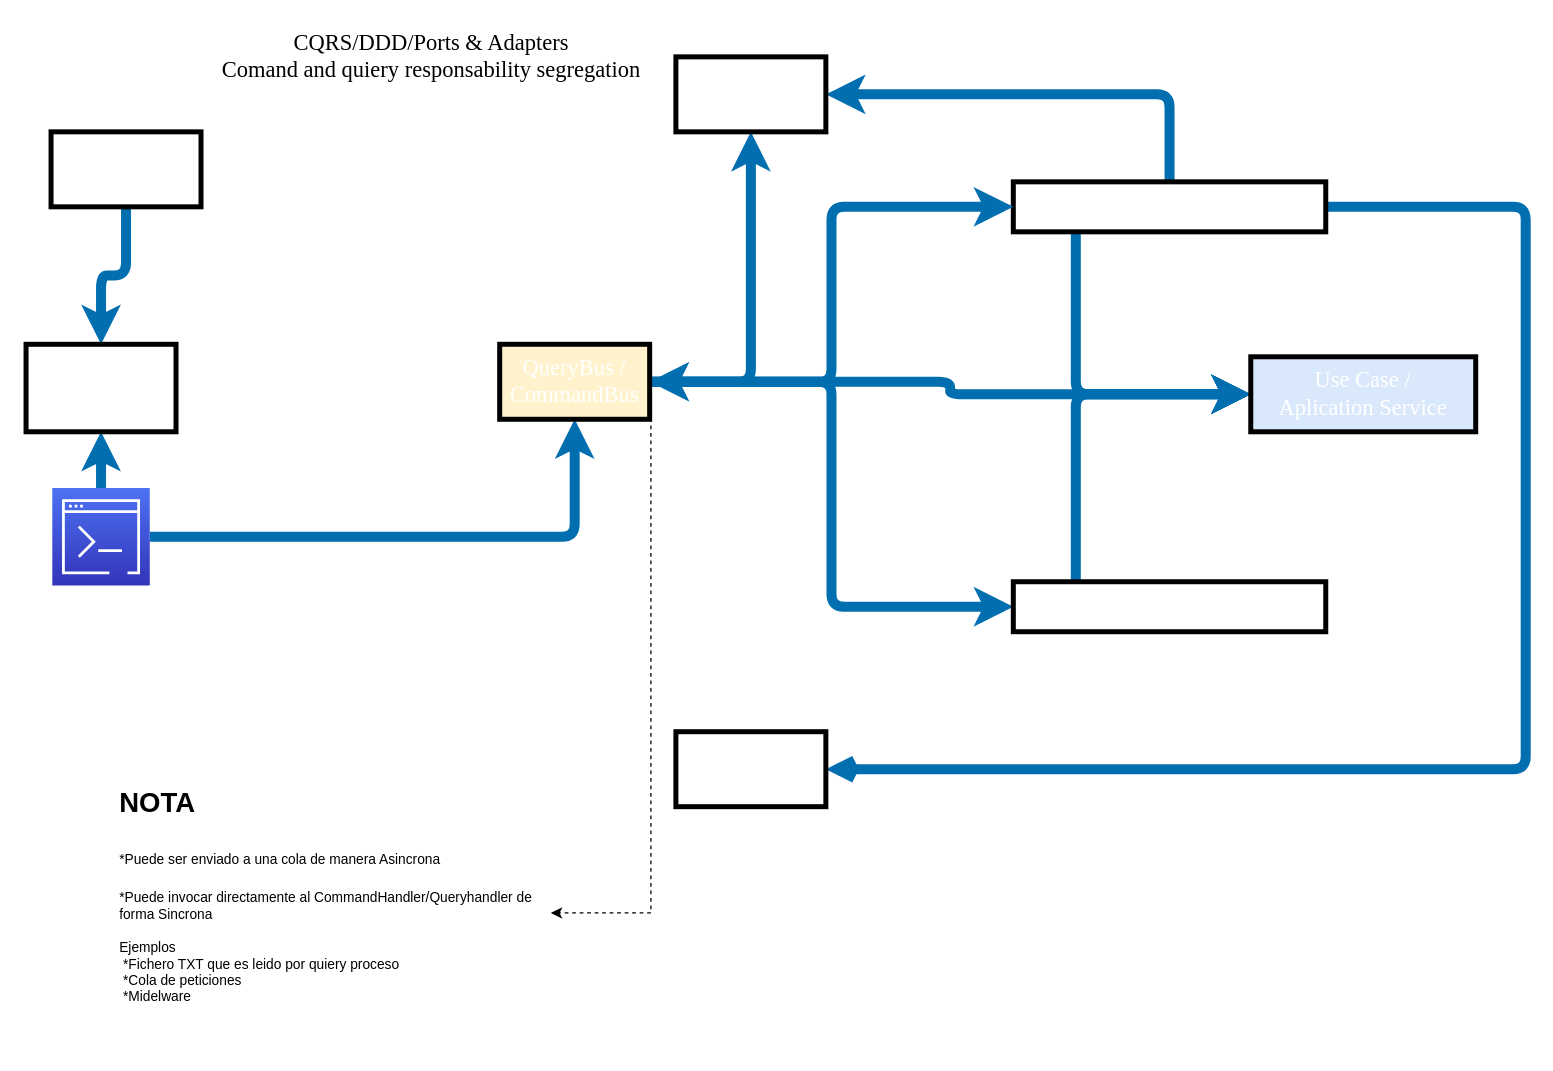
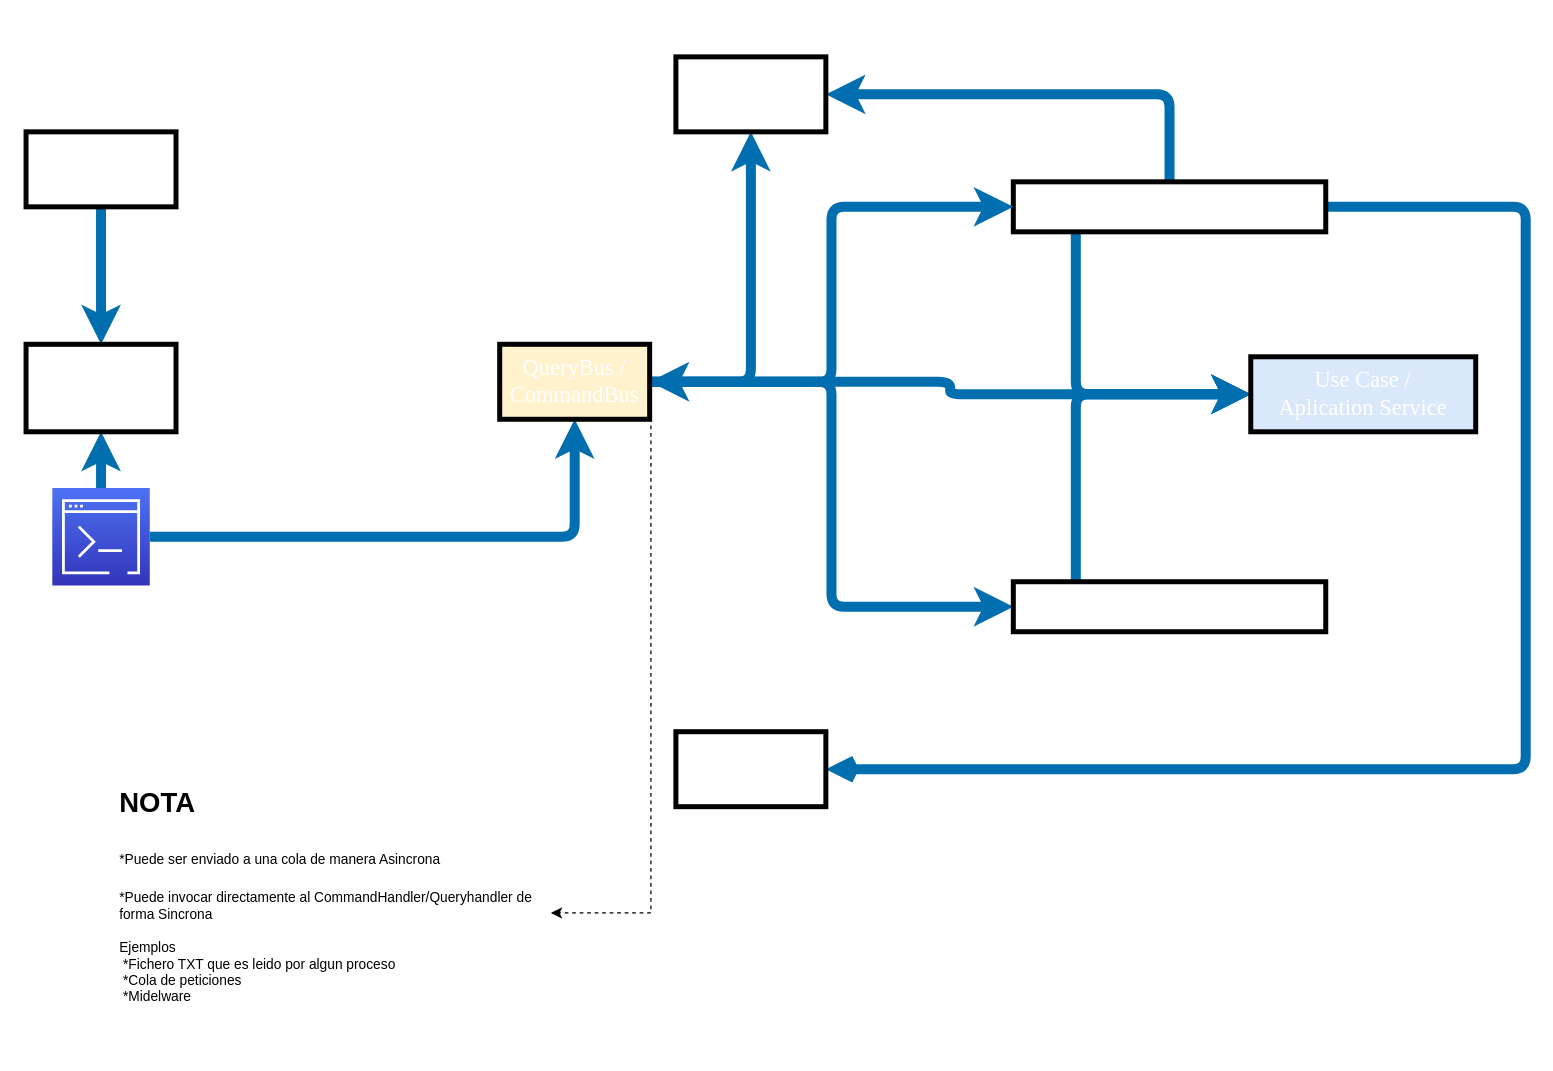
node "CQRS/DDD/Ports & AdaptersComand and quiery responsability segregation": removed
node "Controlador Web": moved (126, 169) -> (101, 169)
node "NOTA*Puede ser enviado a una cola de manera Asincrona *Puede invocar directamente al CommandHandler/Queryhandler de forma Sincrona Ejemplos *Fichero TXT que es leido por quiery proceso *Cola de peticiones *Midelware": label "NOTA*Puede ser enviado a una cola de manera Asincrona *Puede invocar directamente al CommandHandler/Queryhandler de forma Sincrona Ejemplos *Fichero TXT que es leido por quiery proceso *Cola de peticiones *Midelware" -> "NOTA*Puede ser enviado a una cola de manera Asincrona *Puede invocar directamente al CommandHandler/Queryhandler de forma Sincrona Ejemplos *Fichero TXT que es leido por algun proceso *Cola de peticiones *Midelware"
